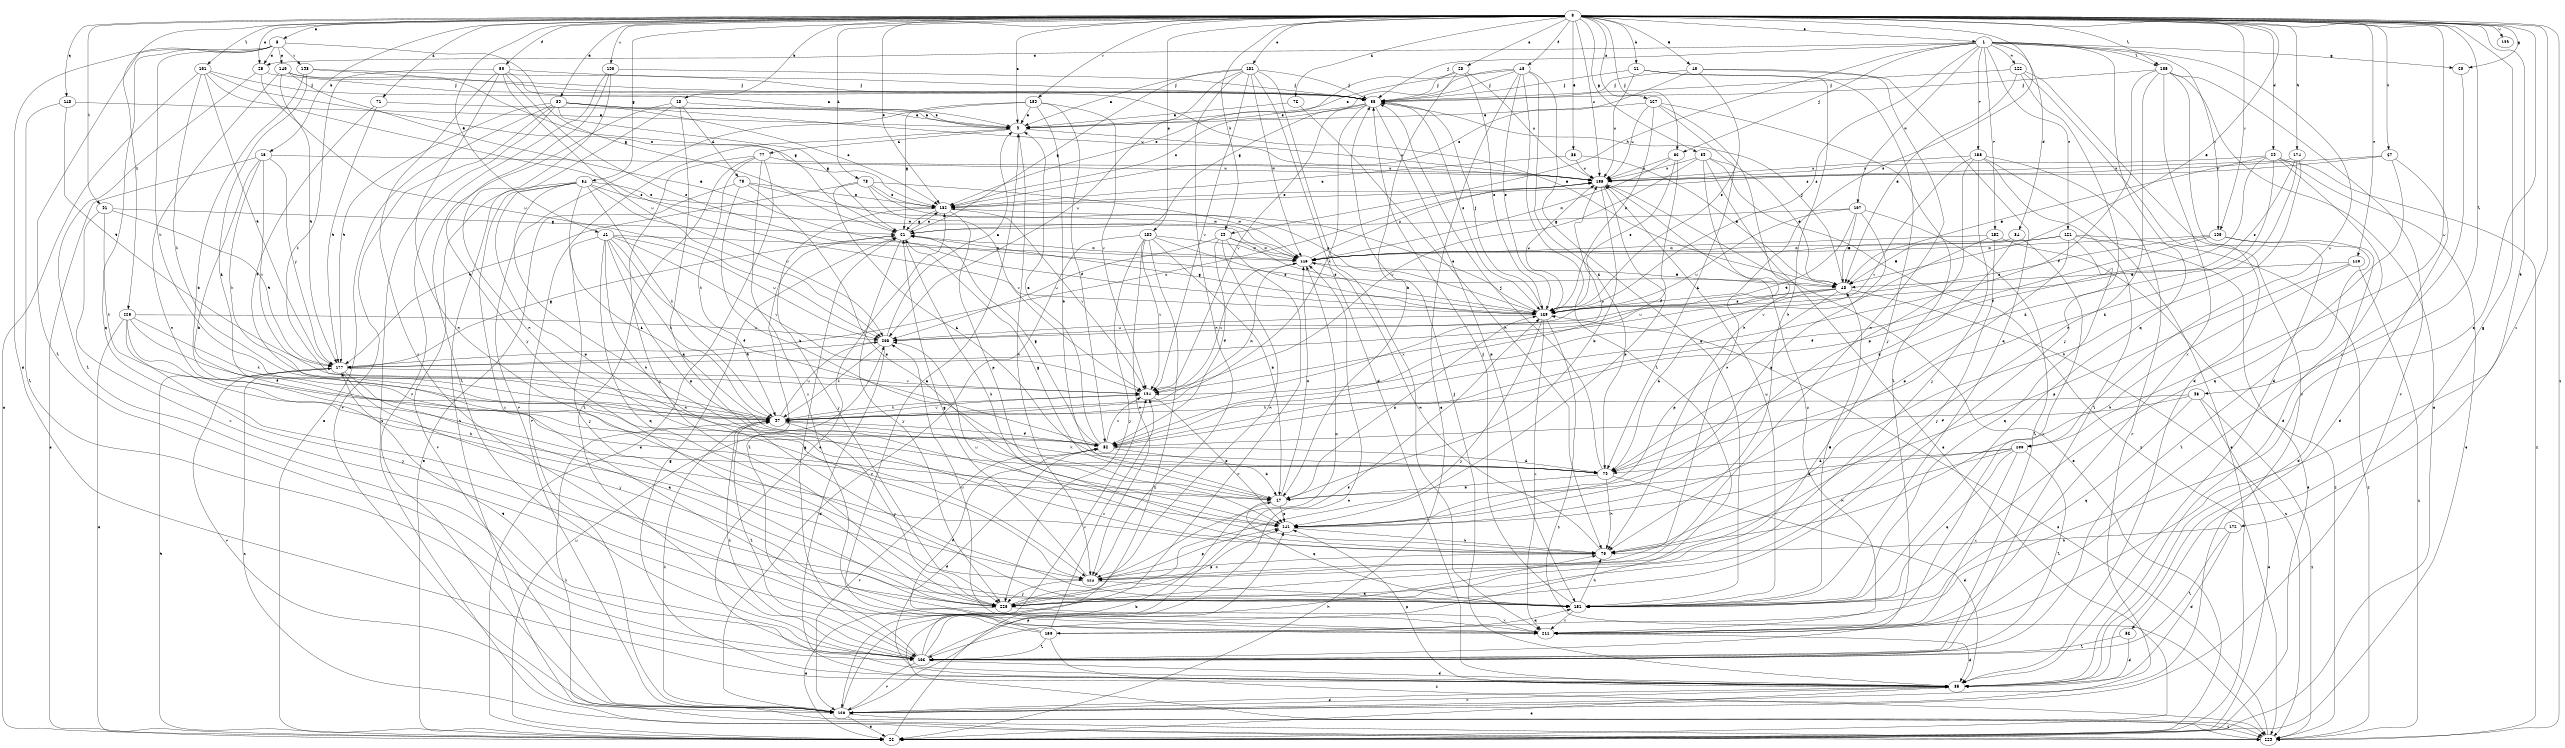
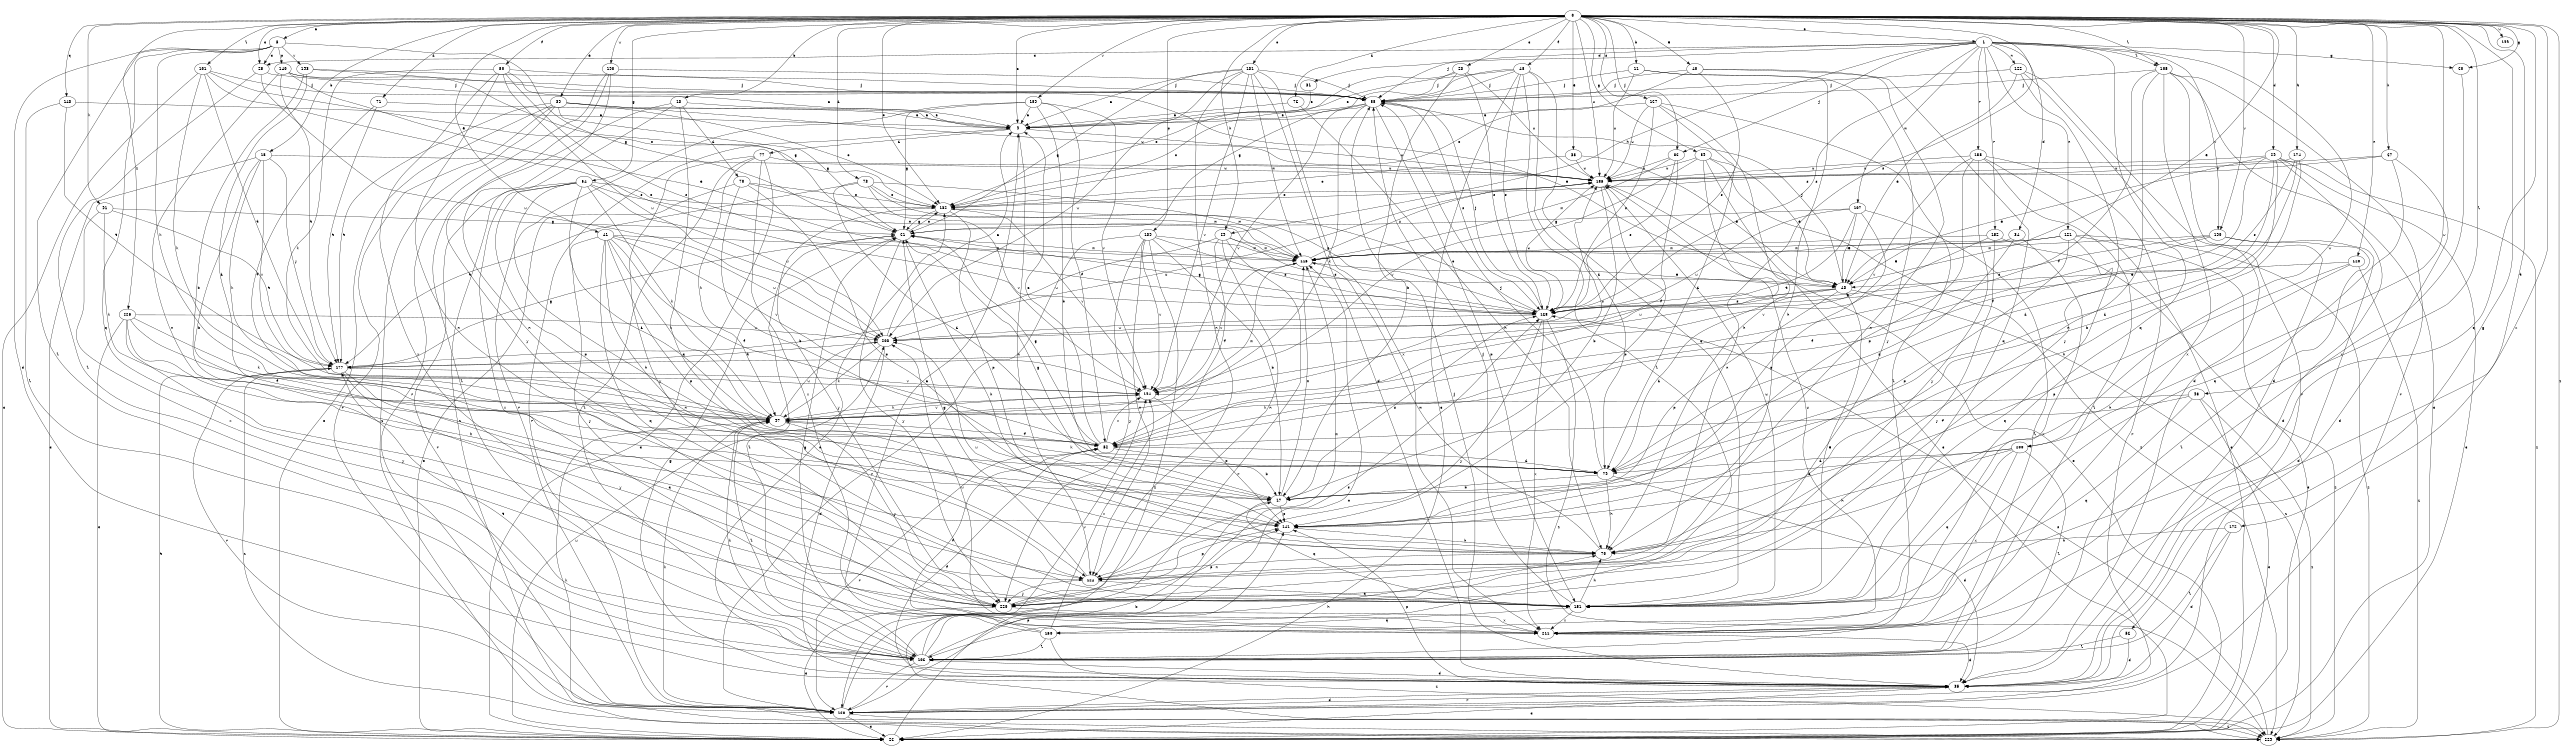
node "31": added
edge "29" -> "17": added, label "b"
edge "150" -> "151": reversed
